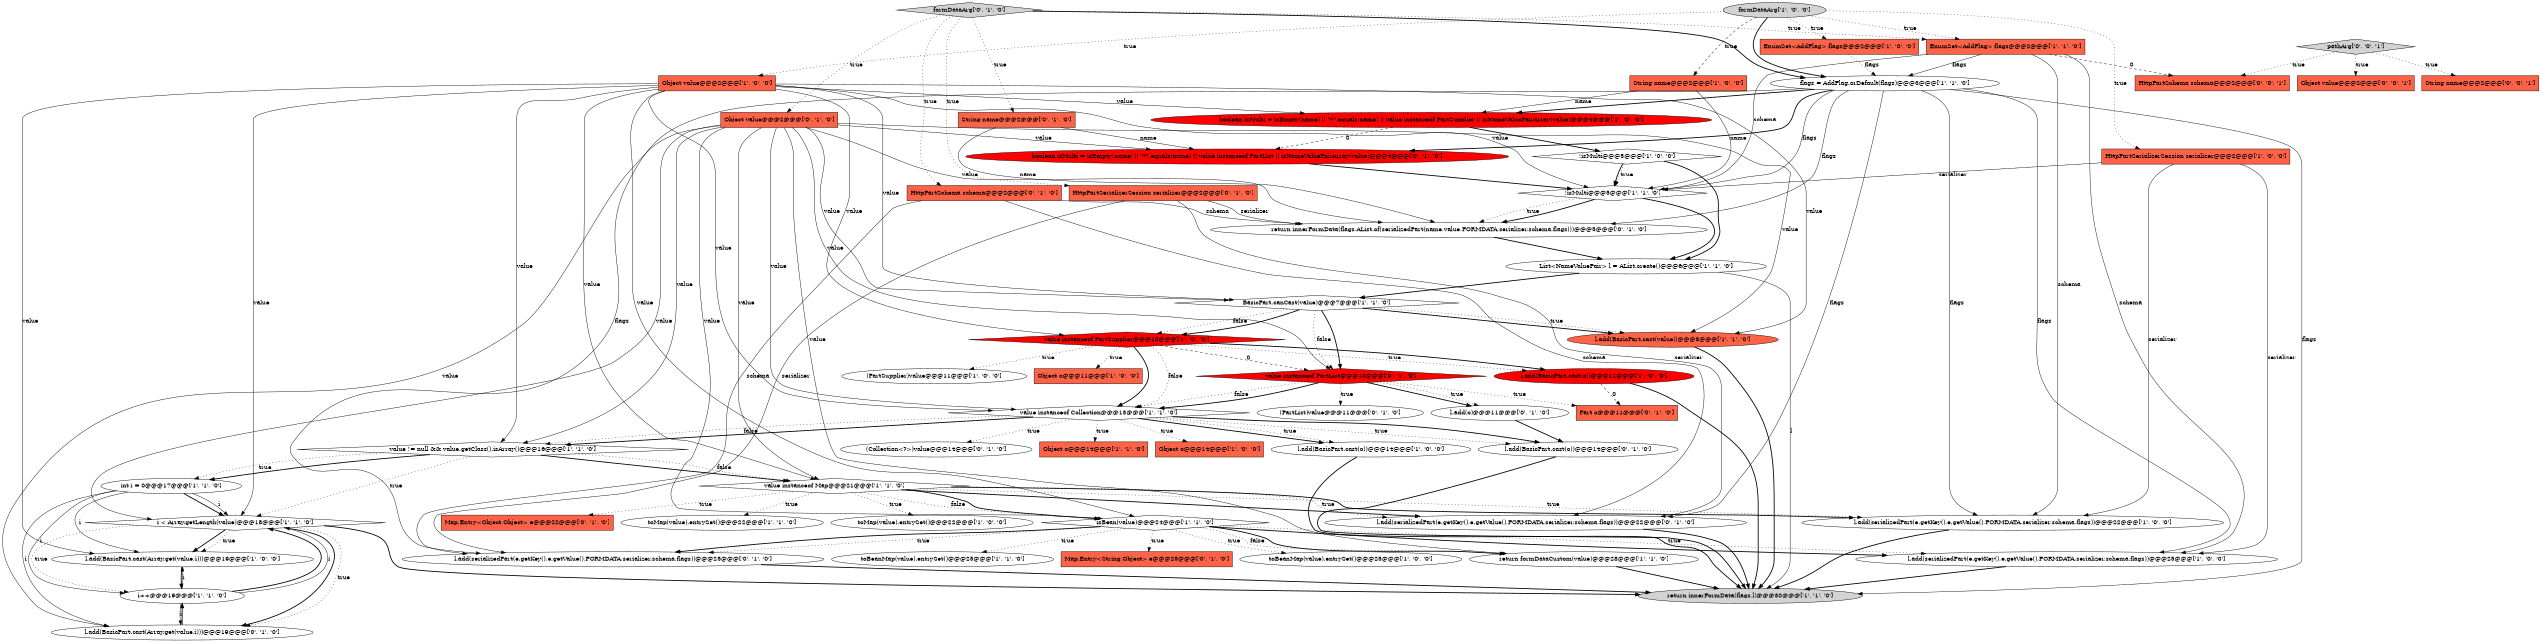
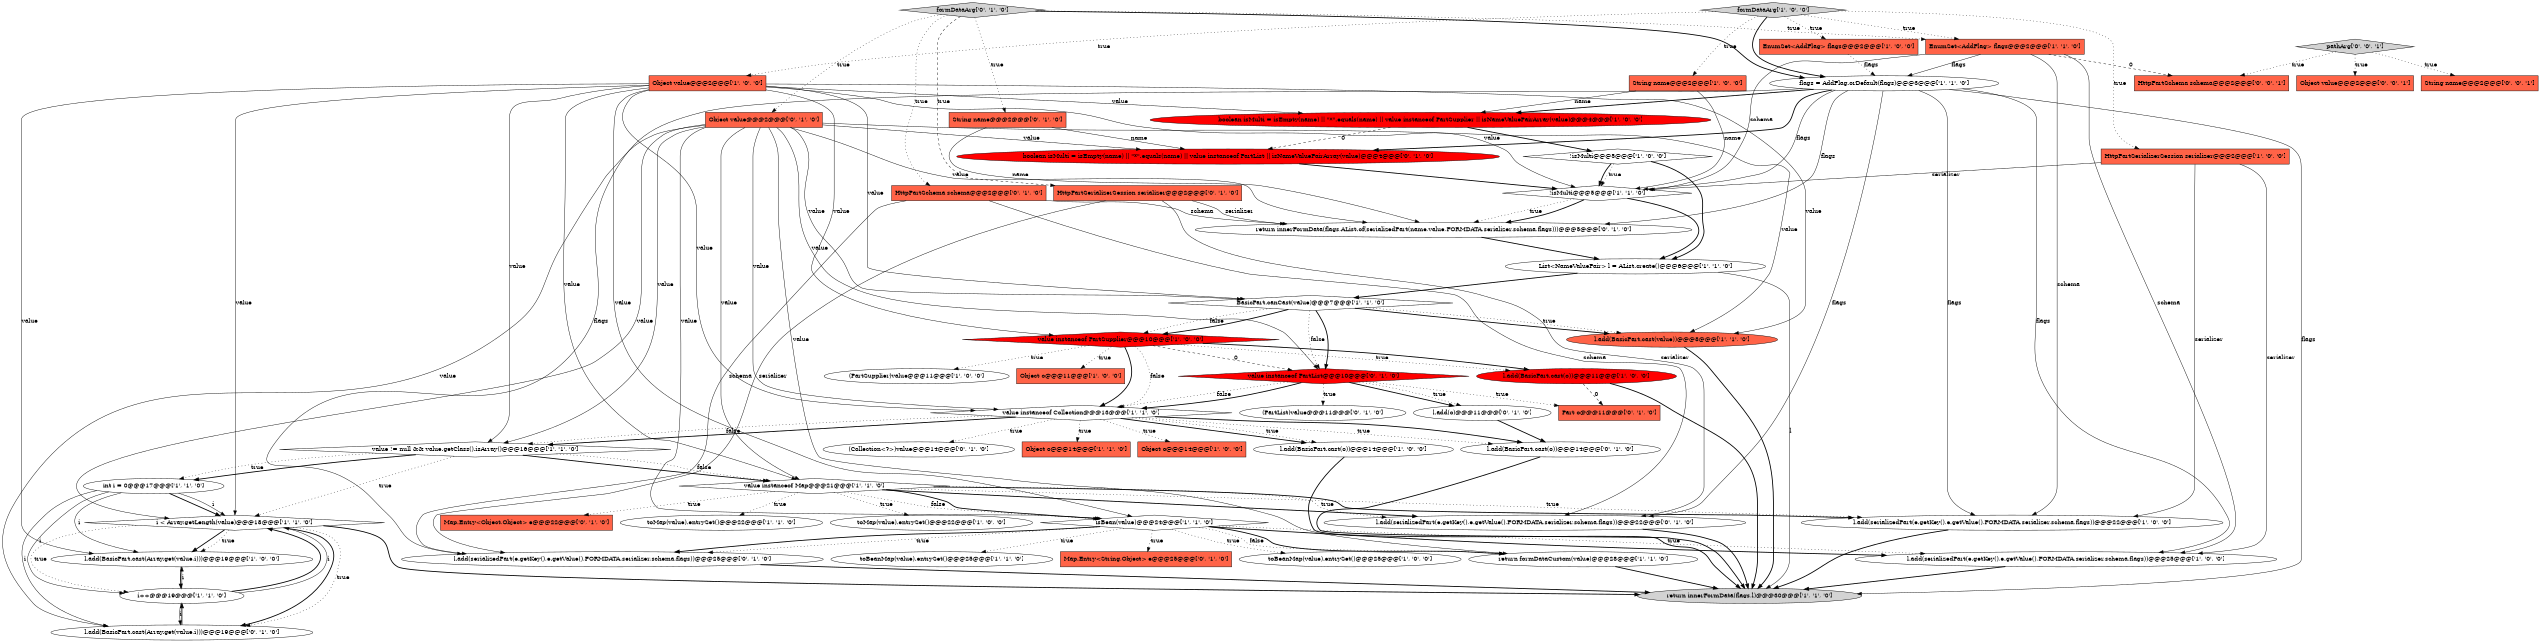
node "formDataArg['1', '0', '0']": shape ellipse -> diamond
edge "formDataArg['1', '0', '0']" -> "String name@@@2@@@['1', '0', '0']": style dashed -> dotted
edge "formDataArg['0', '1', '0']" -> "HttpPartSerializerSession serializer@@@2@@@['0', '1', '0']": style dotted -> dashed
